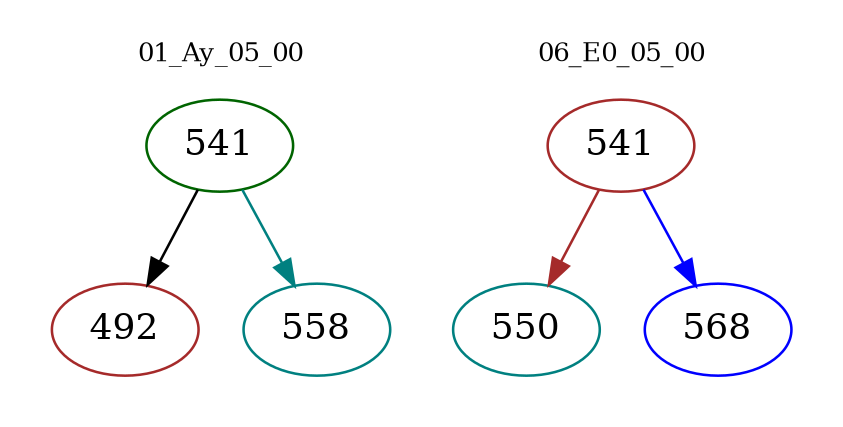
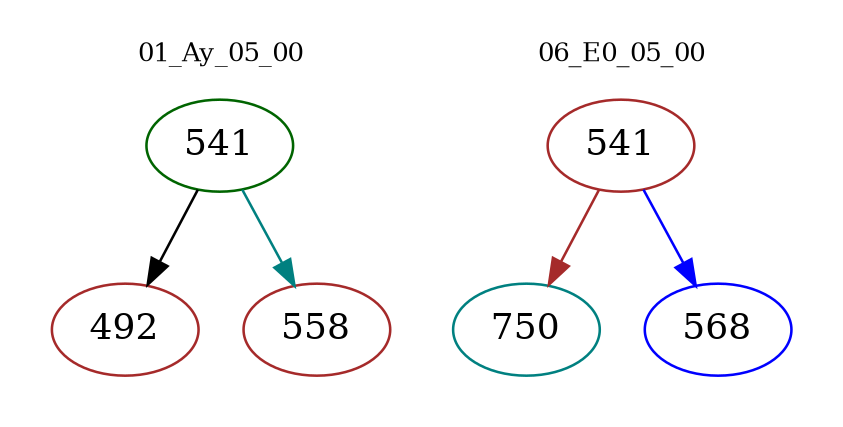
node "558": color teal -> brown
node "550": label "550" -> "750"
